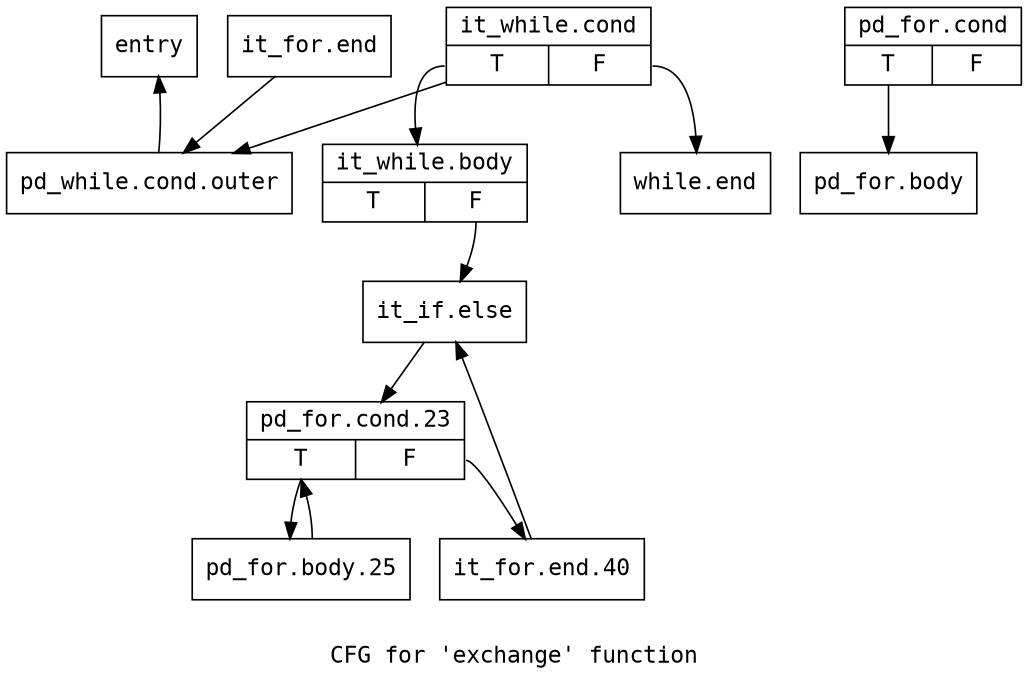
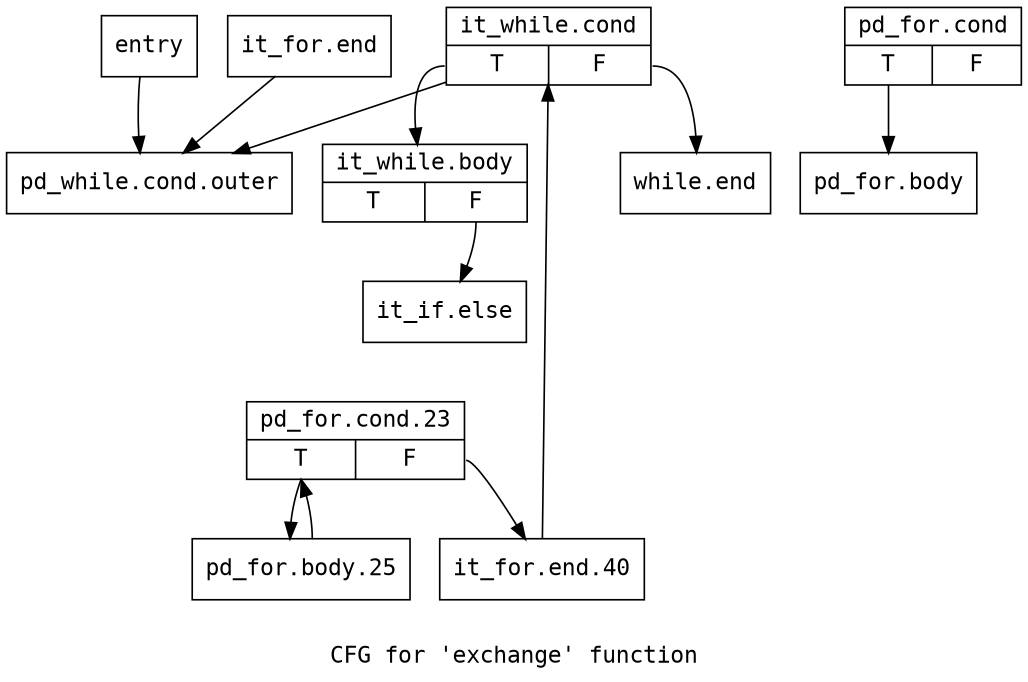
edge "pd_while.cond.outer" -> "entry": reversed
edge "it_if.else" -> "pd_for.cond.23": removed
edge "it_for.end.40" -> "it_if.else": now "it_for.end.40" -> "it_while.cond"
